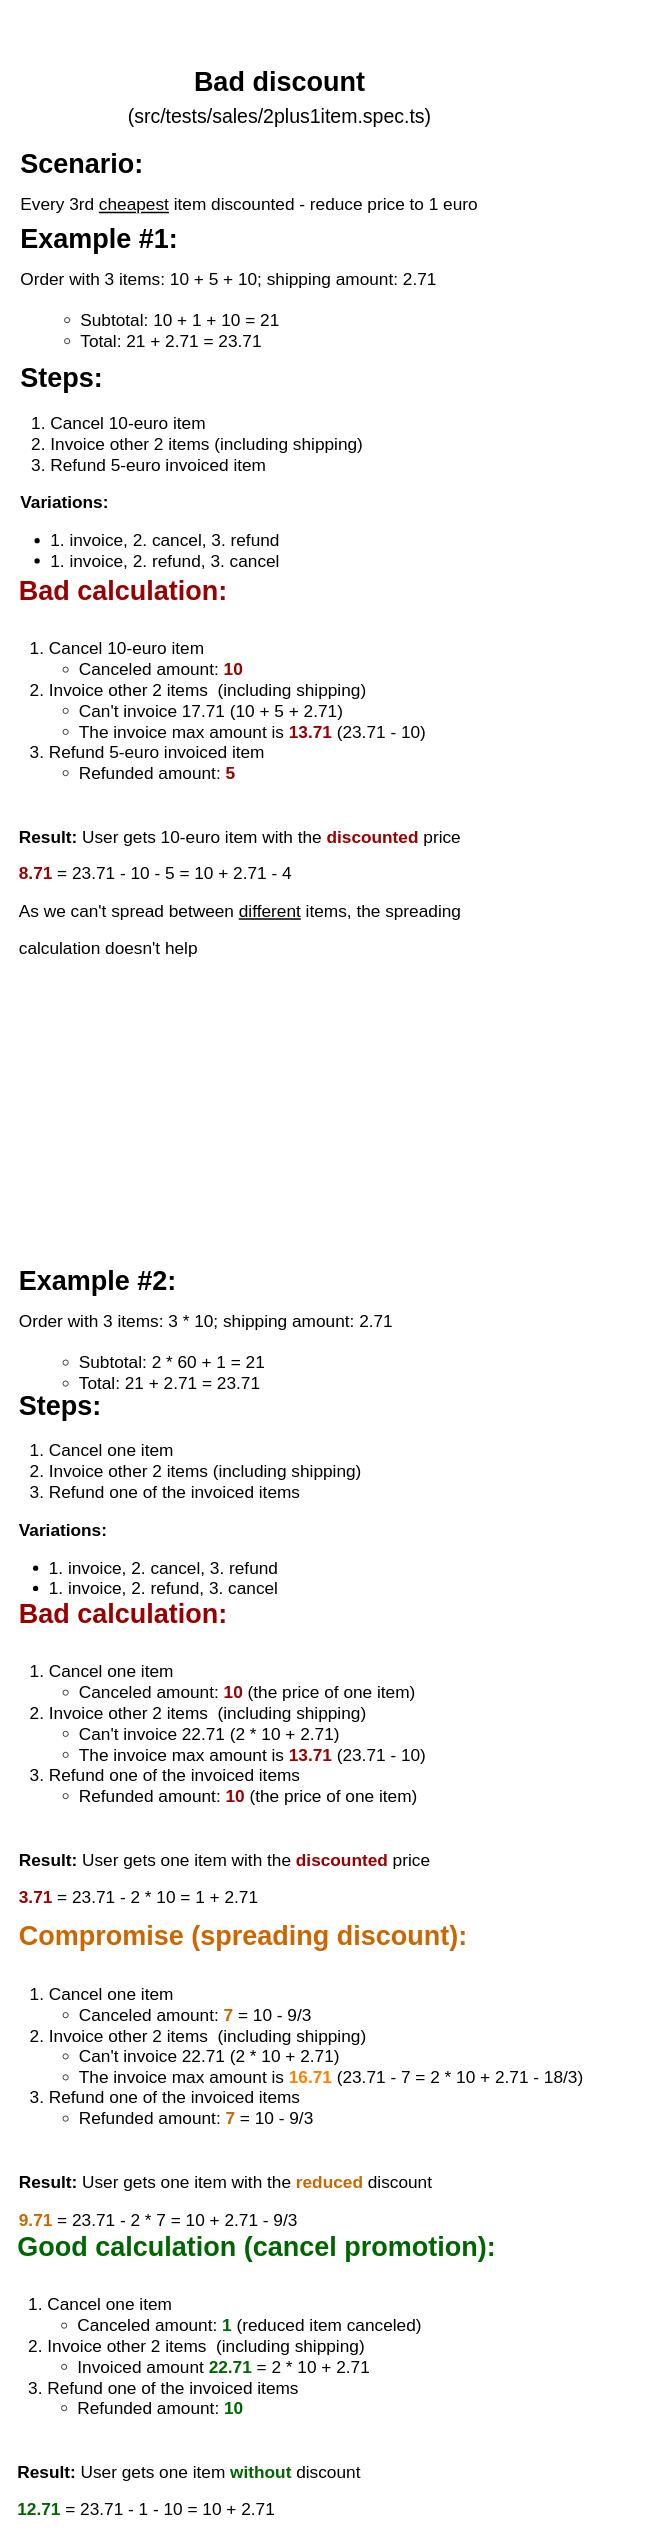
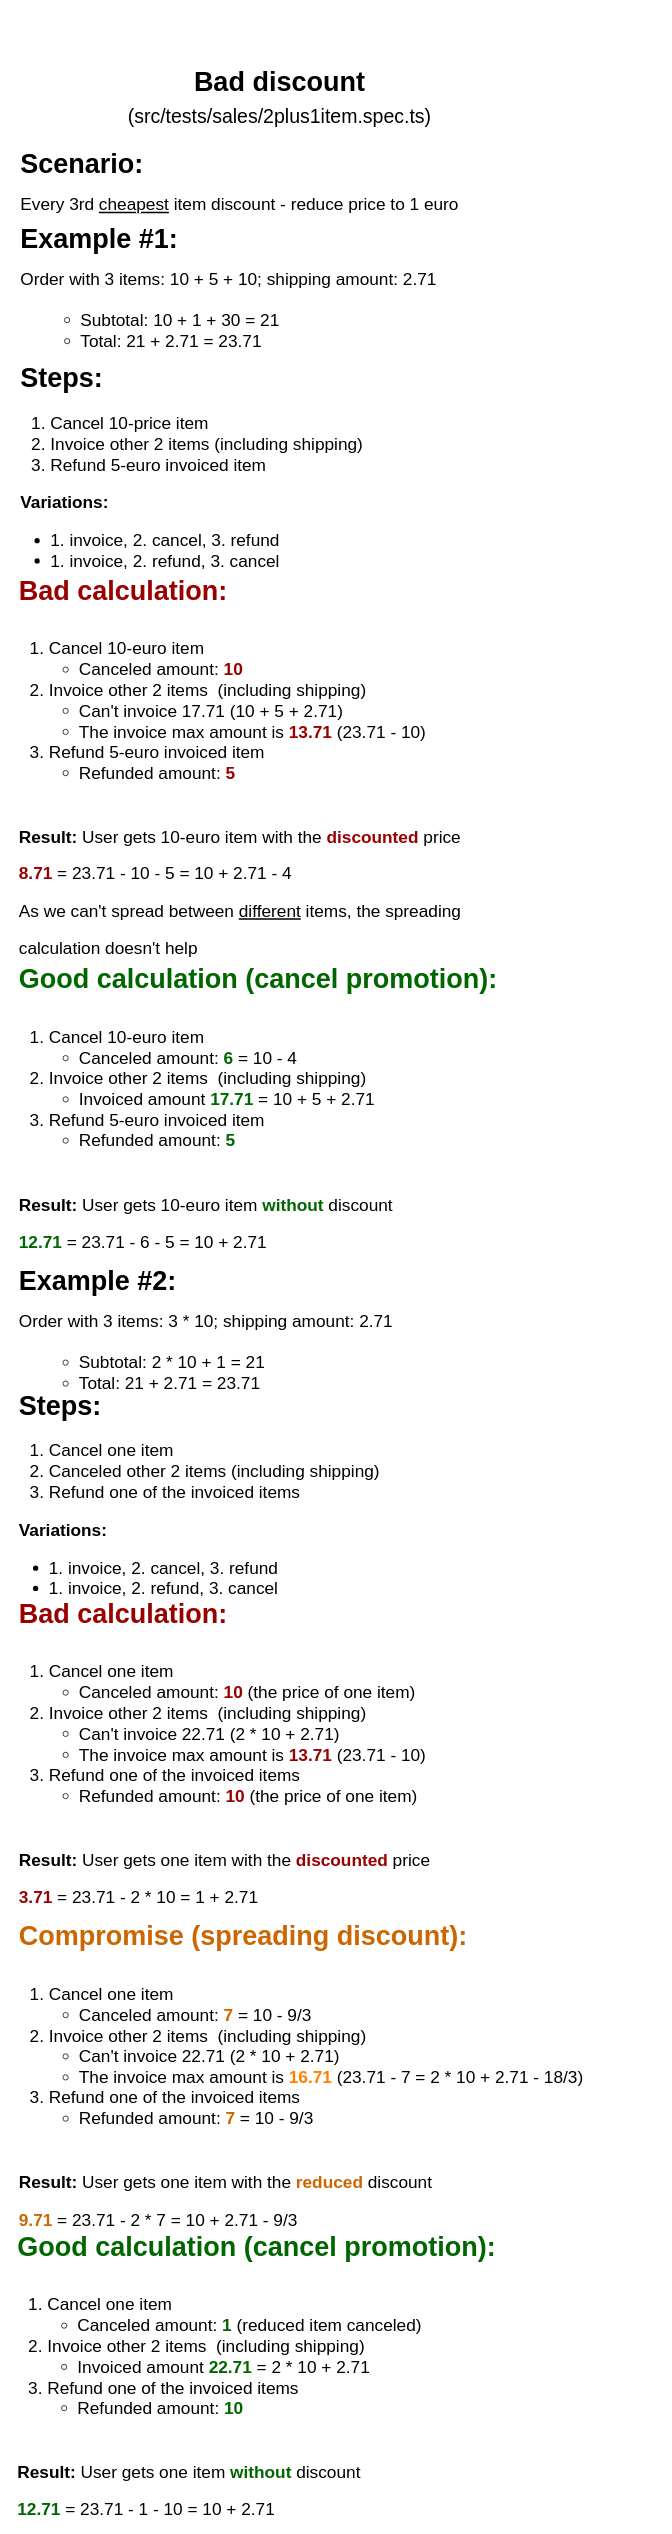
node "Scenario: Every 3rd cheapest item discounted - reduce price to 1 euro": label "Scenario: Every 3rd cheapest item discounted - reduce price to 1 euro" -> "Scenario: Every 3rd cheapest item discount - reduce price to 1 euro"
node "Example #1: Order with 3 items: 10 + 5 + 10; shipping amount: 2.71 Subtotal: 10 + 1 + 10 = 21 Total: 21 + 2.71 = 23.71": label "Example #1: Order with 3 items: 10 + 5 + 10; shipping amount: 2.71 Subtotal: 10 + 1 + 10 = 21 Total: 21 + 2.71 = 23.71" -> "Example #1: Order with 3 items: 10 + 5 + 10; shipping amount: 2.71 Subtotal: 10 + 1 + 30 = 21 Total: 21 + 2.71 = 23.71"
node "Steps: Cancel 10-euro item Invoice other 2 items (including shipping) Refund 5-euro invoiced item Variations: 1. invoice, 2. cancel, 3. refund 1. invoice, 2. refund, 3. cancel": label "Steps: Cancel 10-euro item Invoice other 2 items (including shipping) Refund 5-euro invoiced item Variations: 1. invoice, 2. cancel, 3. refund 1. invoice, 2. refund, 3. cancel" -> "Steps: Cancel 10-price item Invoice other 2 items (including shipping) Refund 5-euro invoiced item Variations: 1. invoice, 2. cancel, 3. refund 1. invoice, 2. refund, 3. cancel"
node "Good calculation (cancel promotion): Cancel 10-euro item Canceled amount: 6 = 10 - 4 Invoice other 2 items (including shipping) Invoiced amount 17.71 = 10 + 5 + 2.71 Refund 5-euro invoiced item Refunded amount: 5 Result: User gets 10-euro item without discount 12.71 = 23.71 - 6 - 5 = 10 + 2.71": added
node "Example #2: Order with 3 items: 3 * 10; shipping amount: 2.71 Subtotal: 2 * 60 + 1 = 21 Total: 21 + 2.71 = 23.71": label "Example #2: Order with 3 items: 3 * 10; shipping amount: 2.71 Subtotal: 2 * 60 + 1 = 21 Total: 21 + 2.71 = 23.71" -> "Example #2: Order with 3 items: 3 * 10; shipping amount: 2.71 Subtotal: 2 * 10 + 1 = 21 Total: 21 + 2.71 = 23.71"
node "Steps: Cancel one item Invoice other 2 items (including shipping) Refund one of the invoiced items Variations: 1. invoice, 2. cancel, 3. refund 1. invoice, 2. refund, 3. cancel": label "Steps: Cancel one item Invoice other 2 items (including shipping) Refund one of the invoiced items Variations: 1. invoice, 2. cancel, 3. refund 1. invoice, 2. refund, 3. cancel" -> "Steps: Cancel one item Canceled other 2 items (including shipping) Refund one of the invoiced items Variations: 1. invoice, 2. cancel, 3. refund 1. invoice, 2. refund, 3. cancel"
